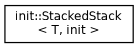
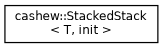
node "init::StackedStack < T, init >": label "init::StackedStack < T, init >" -> "cashew::StackedStack < T, init >"
